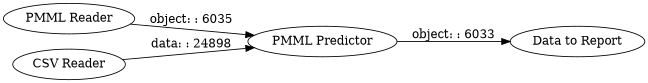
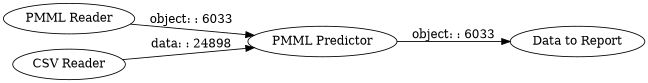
edge "PMML Reader" -> "PMML Predictor": label "object: : 6035" -> "object: : 6033"
